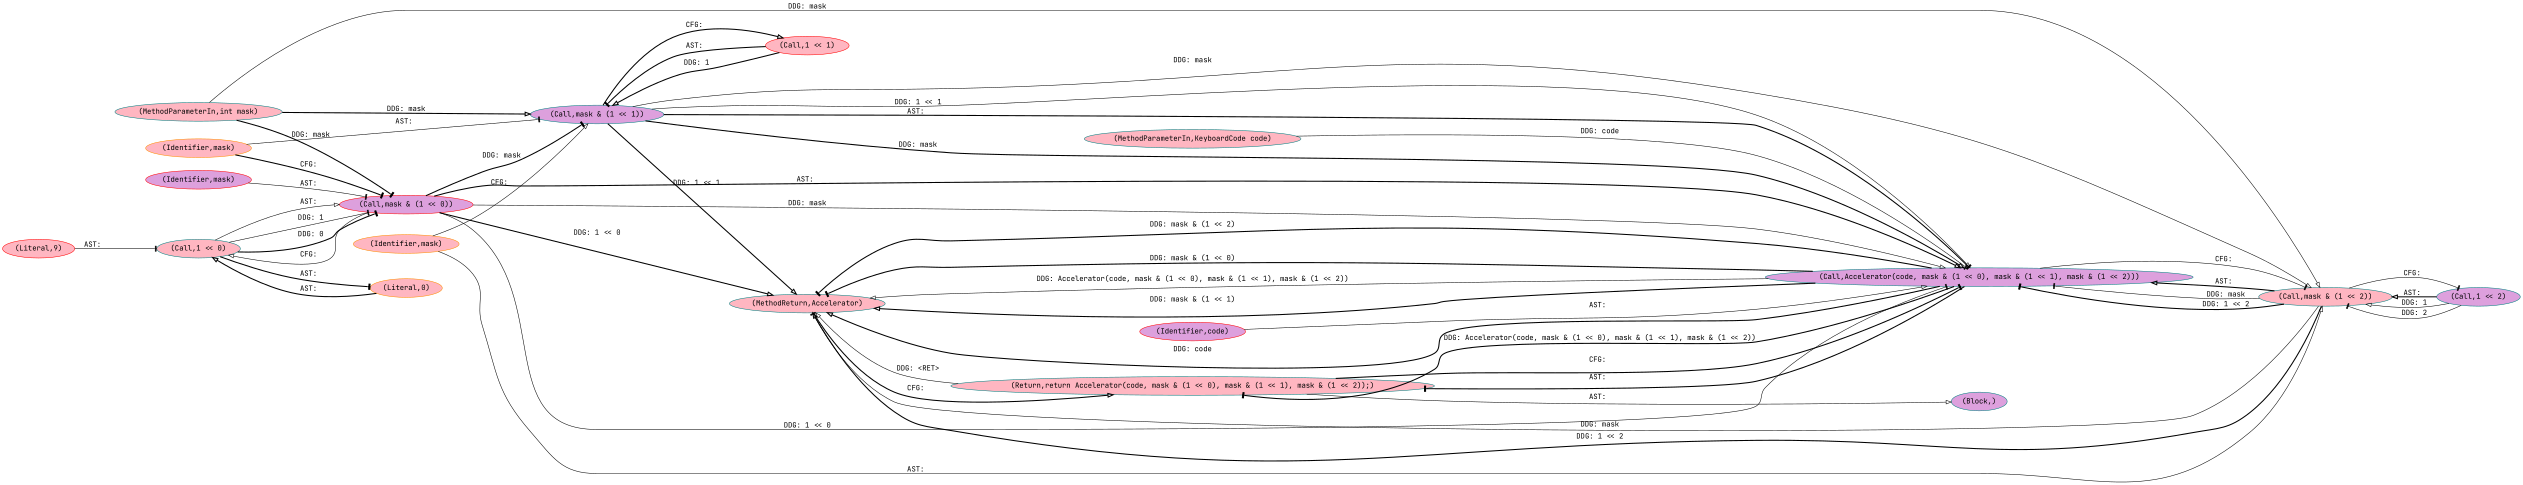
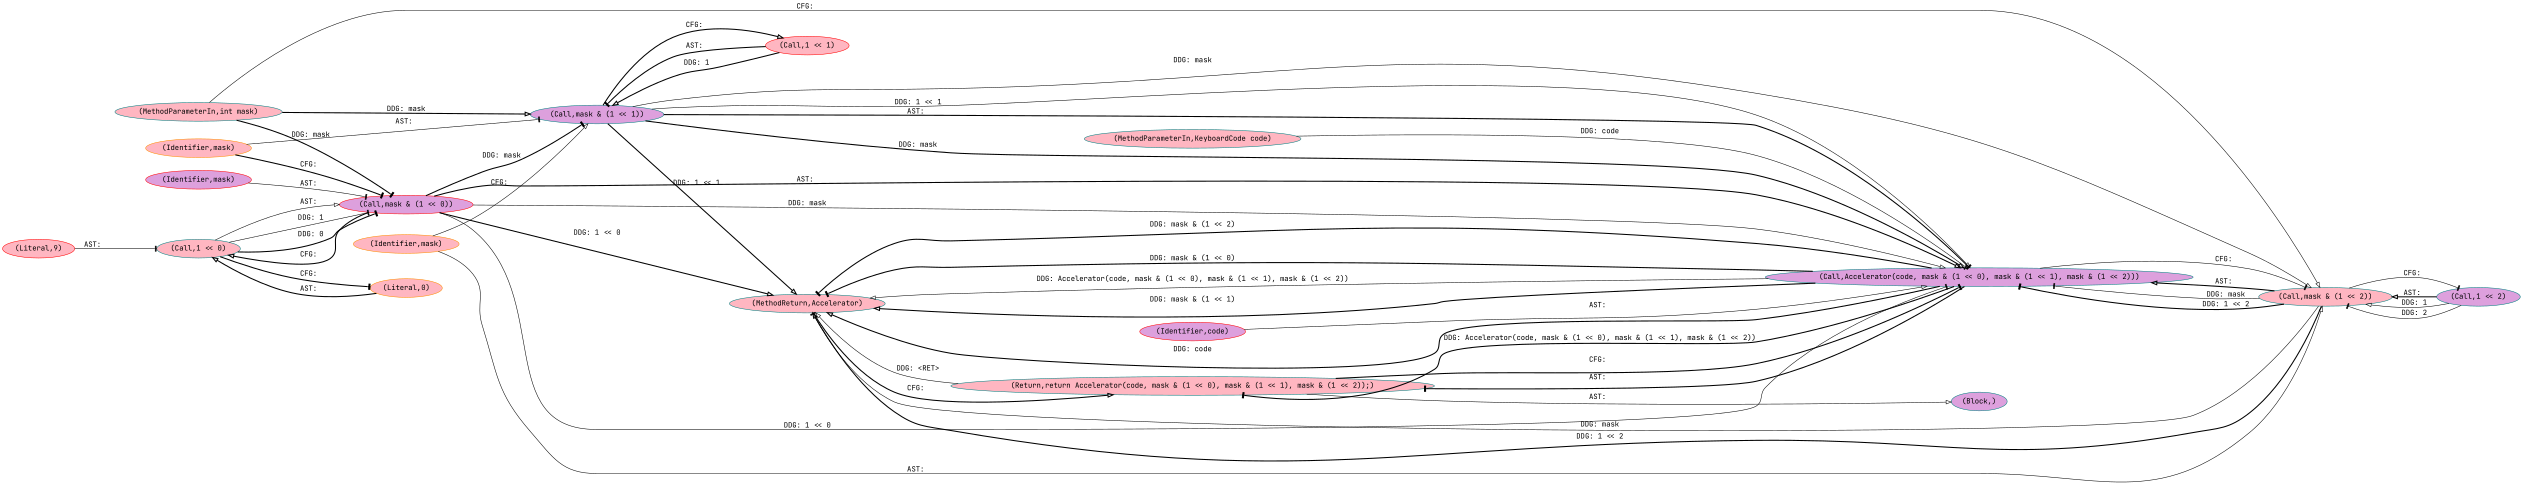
edge "(MethodParameterIn,int mask)" -> "(Call,mask & (1 << 2))": label "DDG: mask" -> "CFG: "
edge "(Call,mask & (1 << 0))" -> "(Call,1 << 0)": style solid -> bold
edge "(Call,1 << 0)" -> "(Literal,0)": label "AST: " -> "CFG: "
